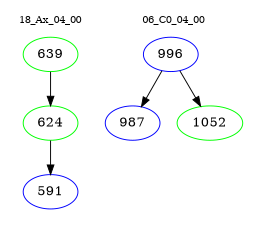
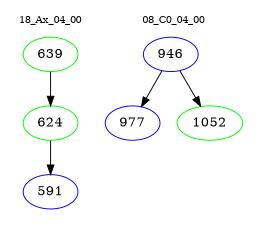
cluster "06_C0_04_00": label "06_C0_04_00" -> "08_C0_04_00"
node "996": label "996" -> "946"
node "987": label "987" -> "977"
